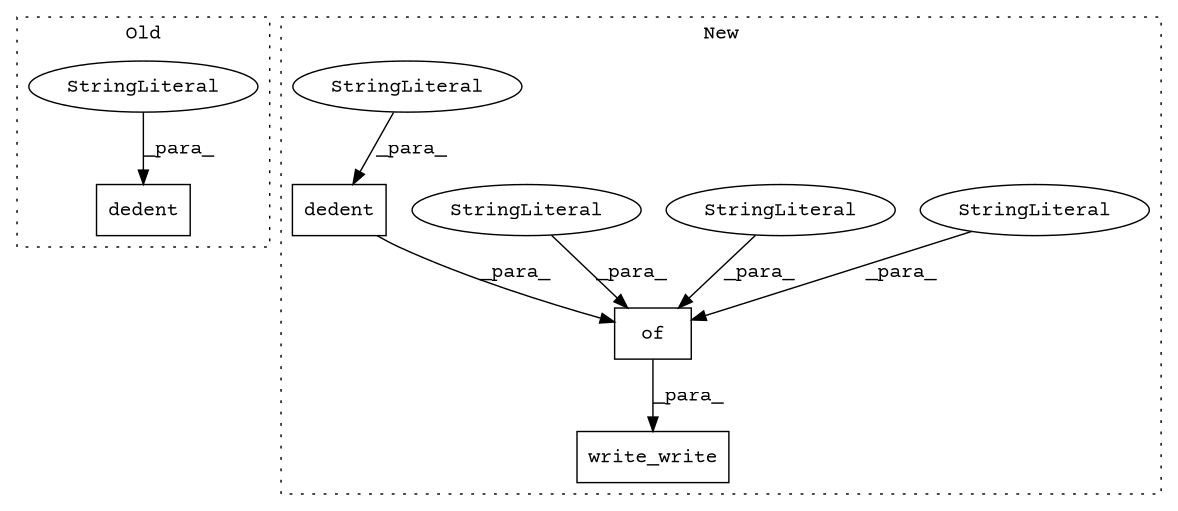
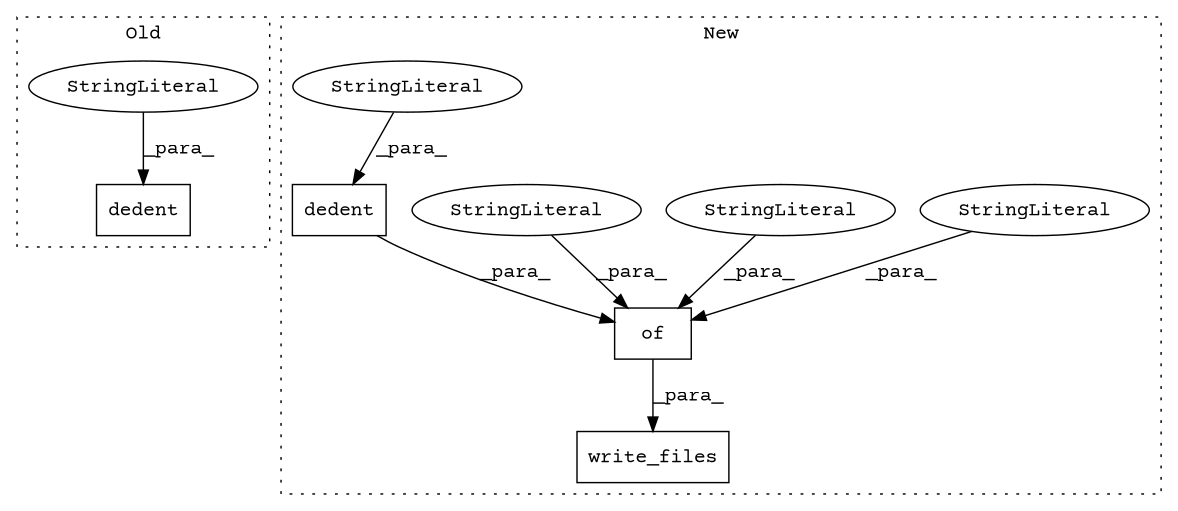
node "write_write": label "write_write" -> "write_files"
